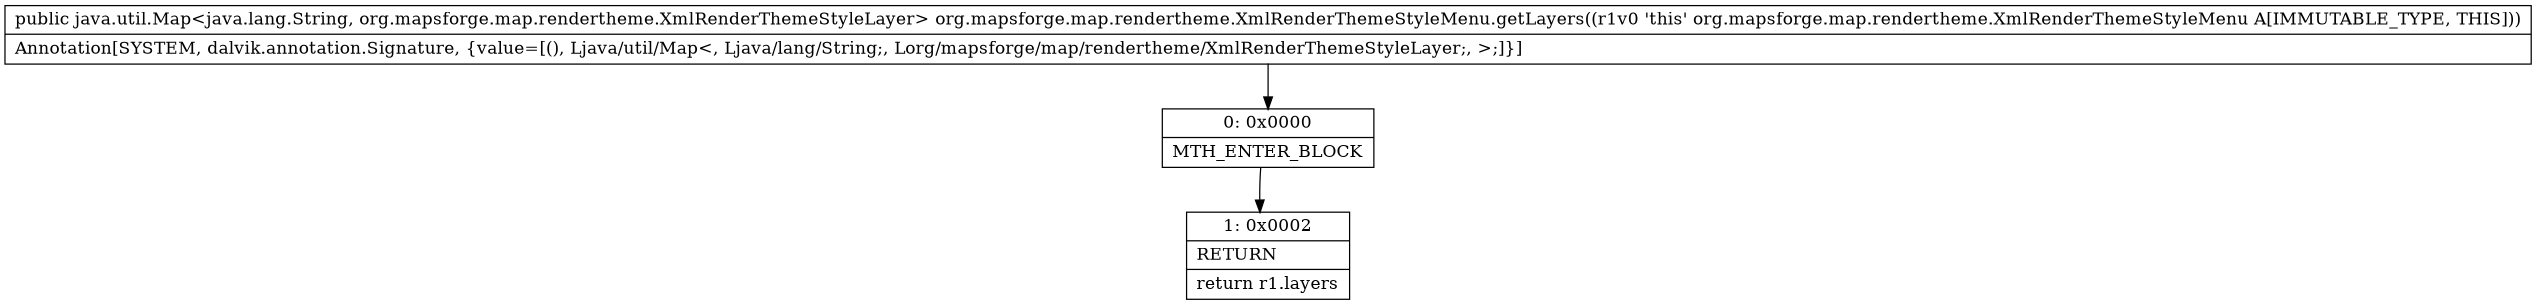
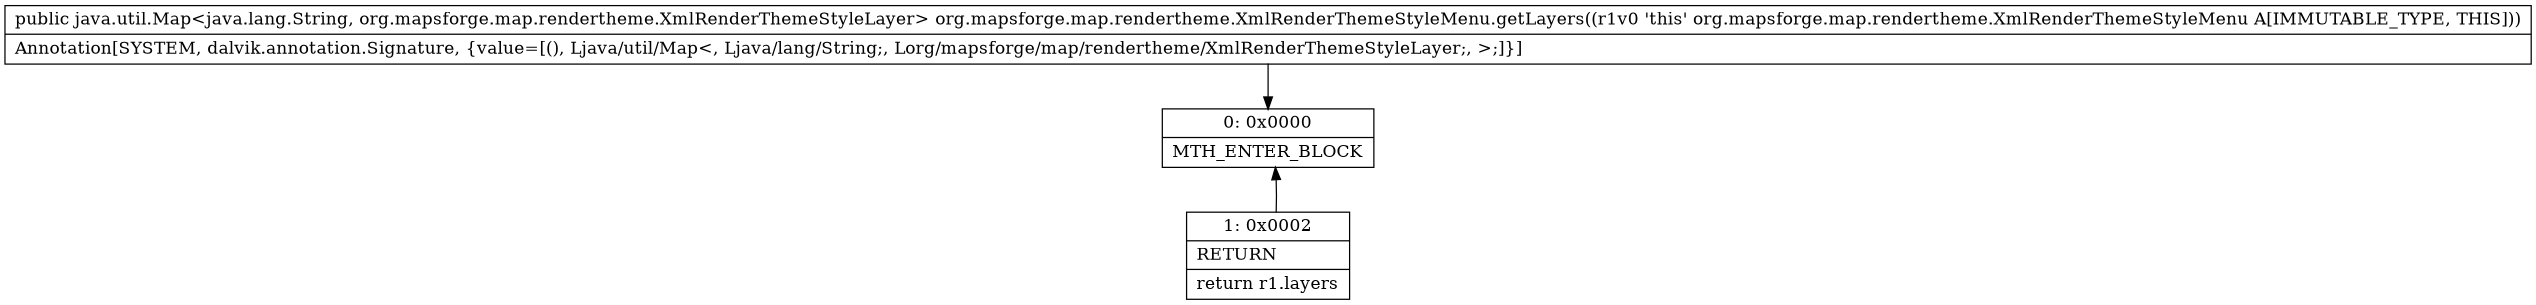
edge "0: 0x0000" -> "1: 0x0002": reversed
